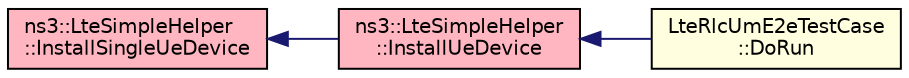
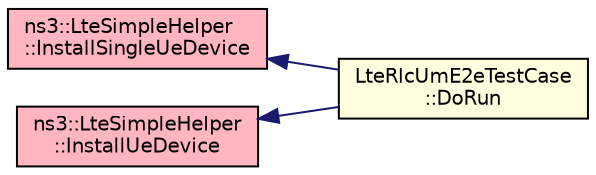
edge "ns3::LteSimpleHelper ::InstallUeDevice" -> "ns3::LteSimpleHelper ::InstallSingleUeDevice": now "LteRlcUmE2eTestCase ::DoRun" -> "ns3::LteSimpleHelper ::InstallSingleUeDevice"
